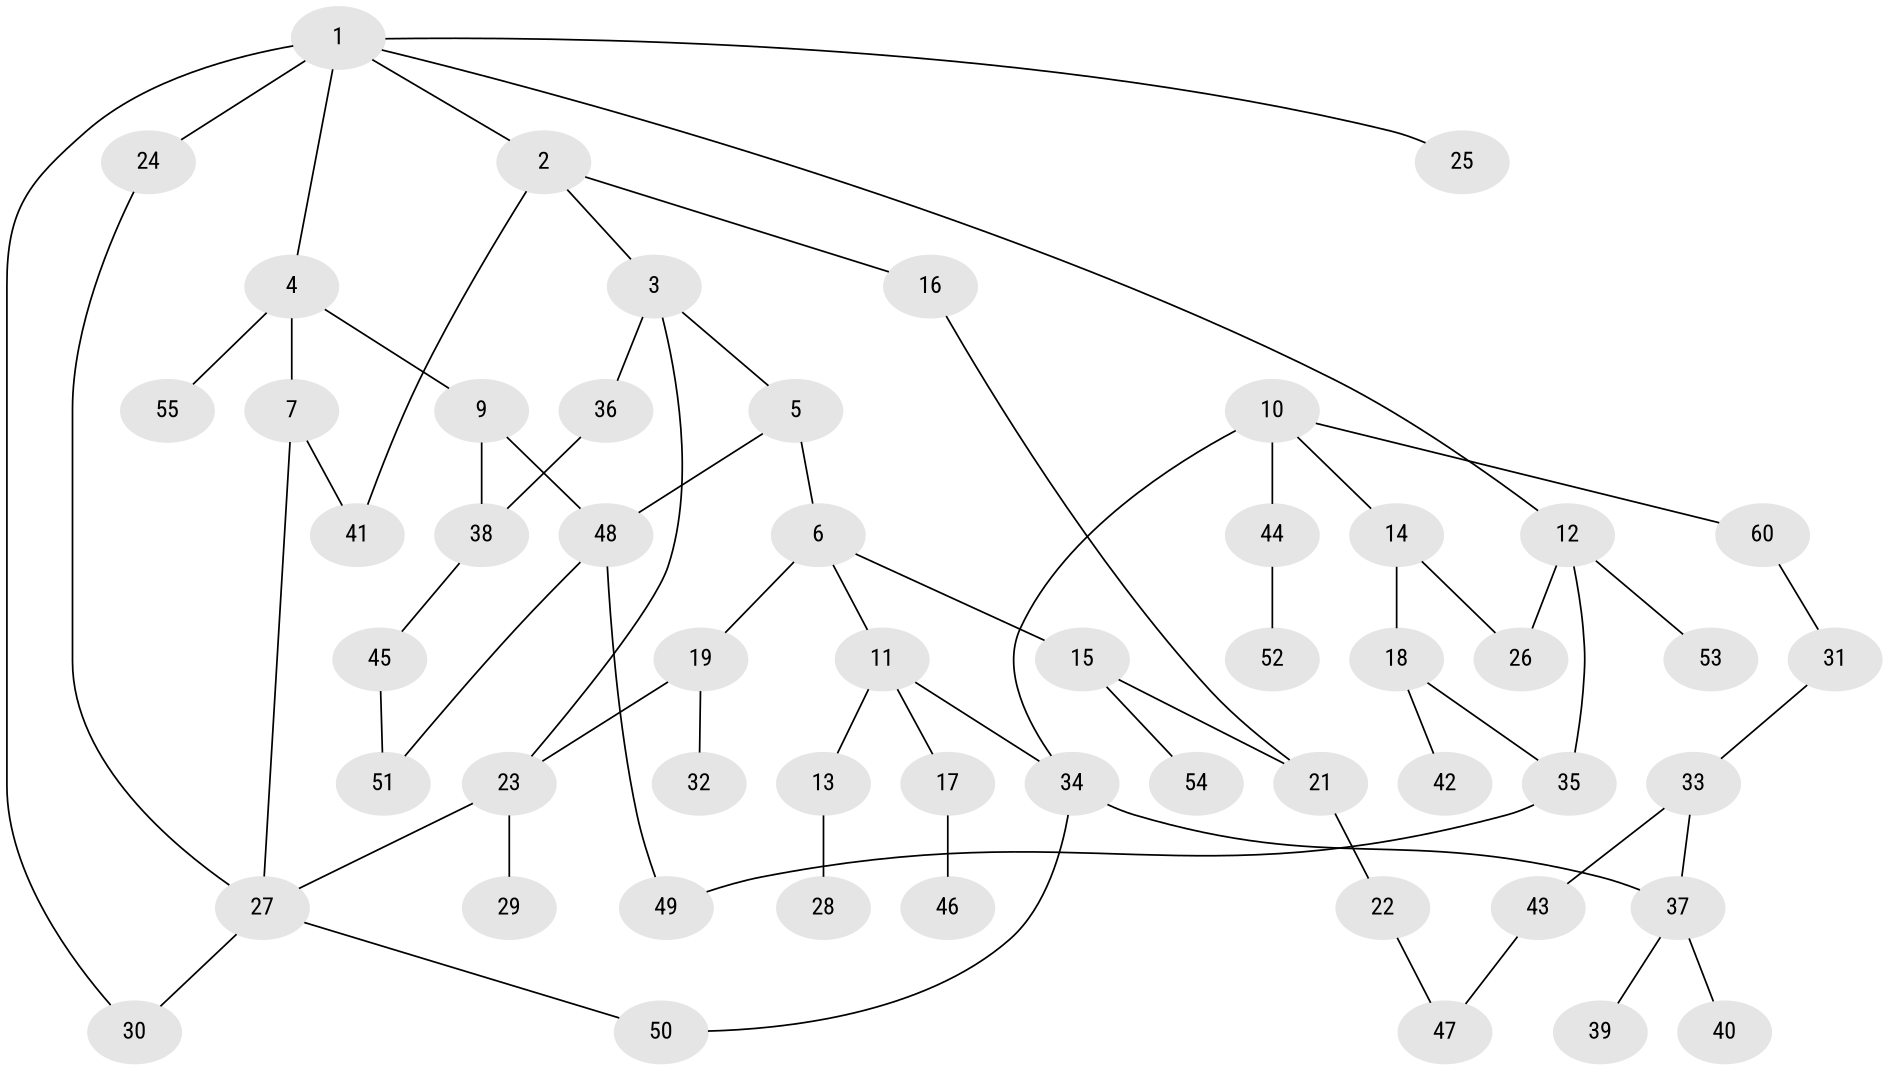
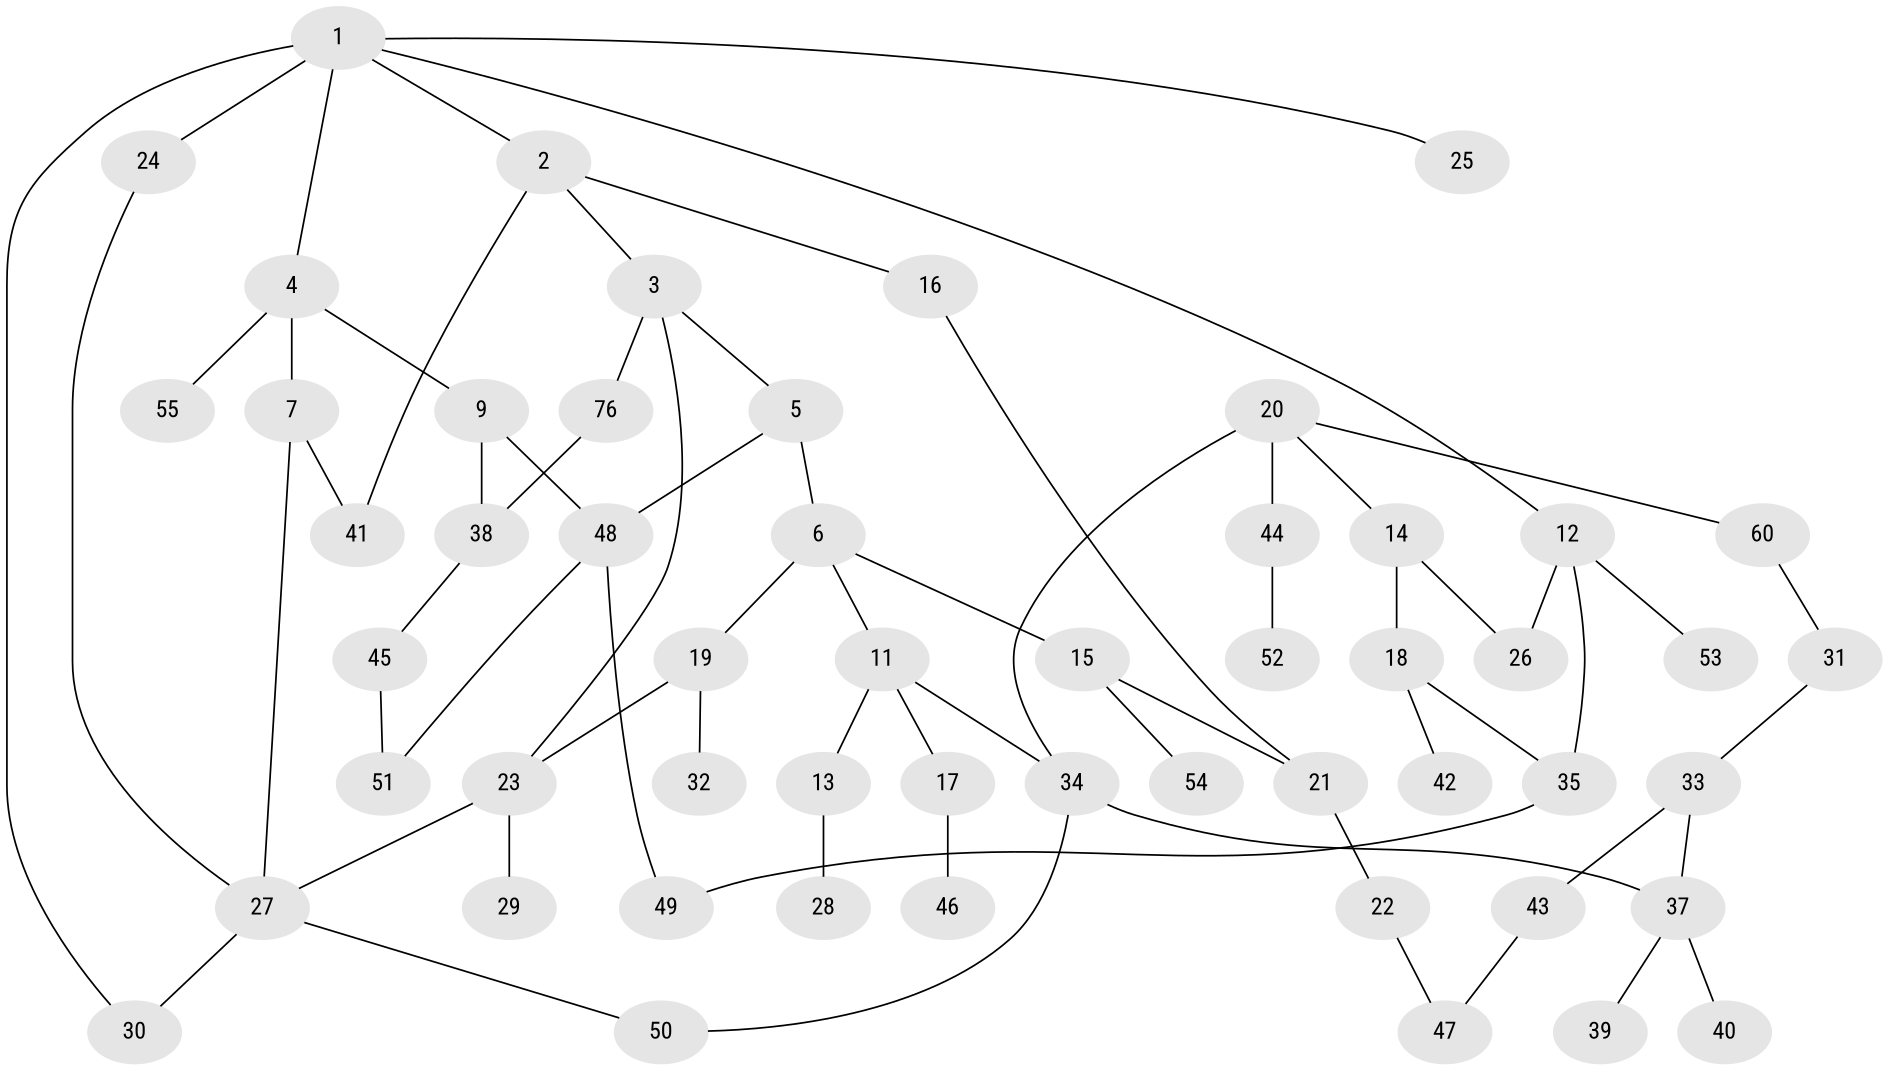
node "36": label "36" -> "76"
node "10": label "10" -> "20"
